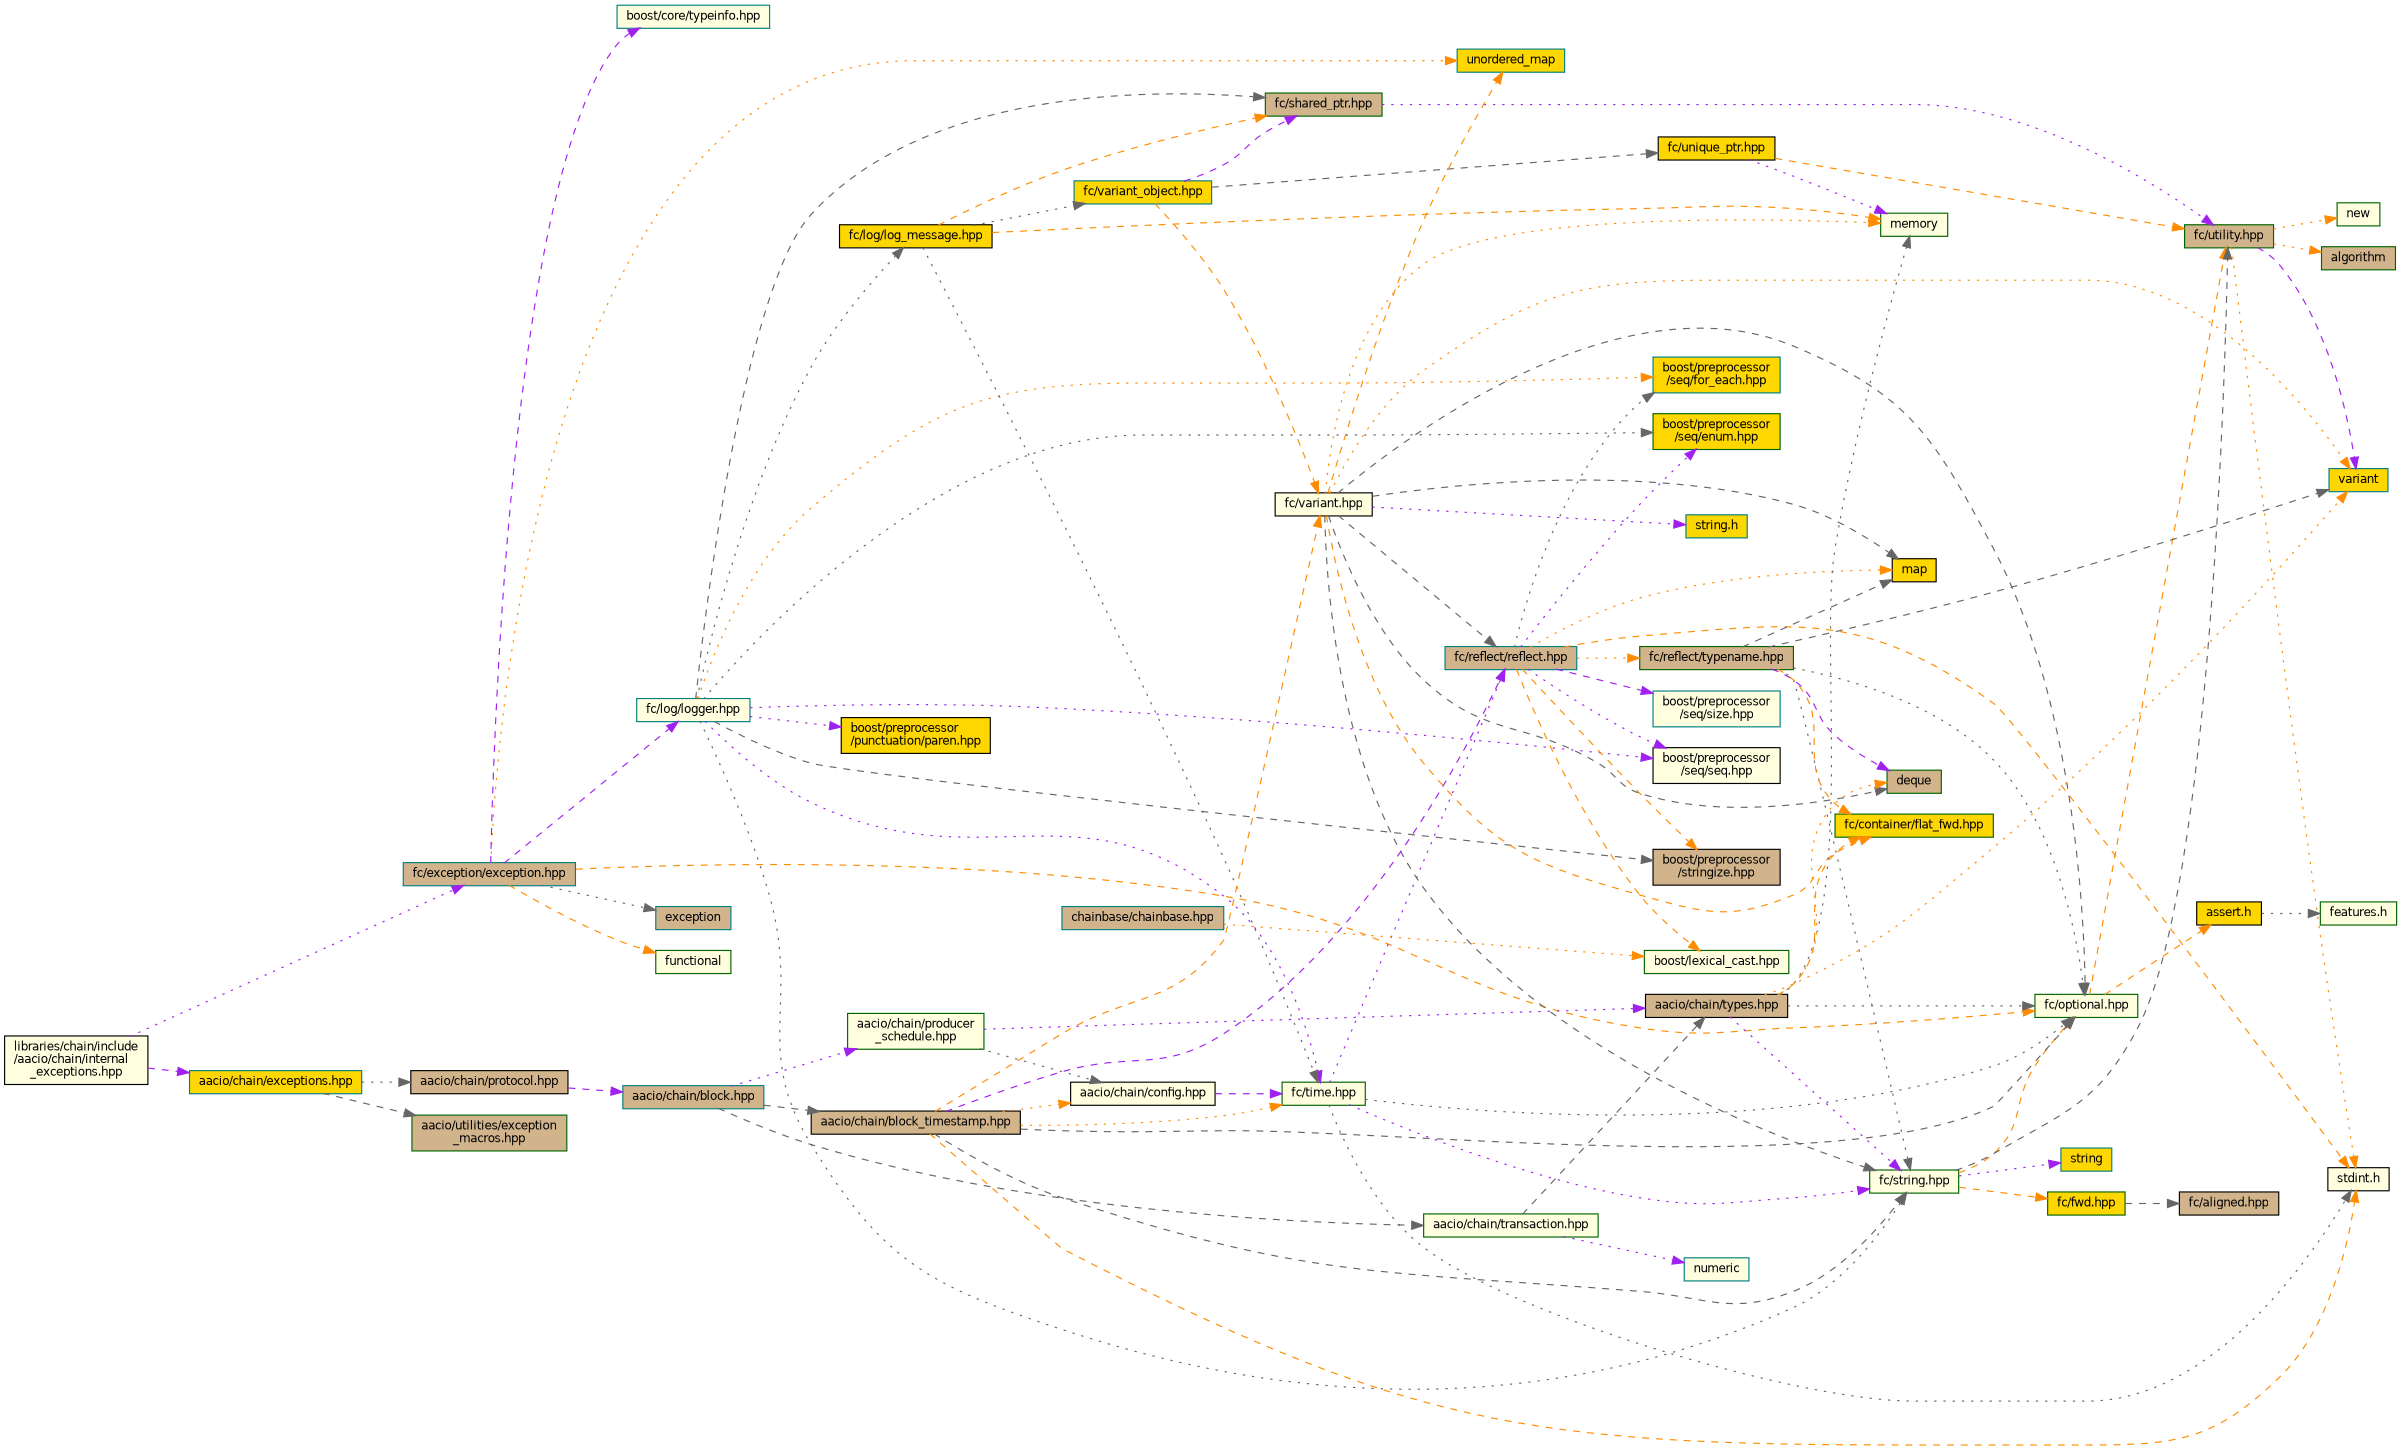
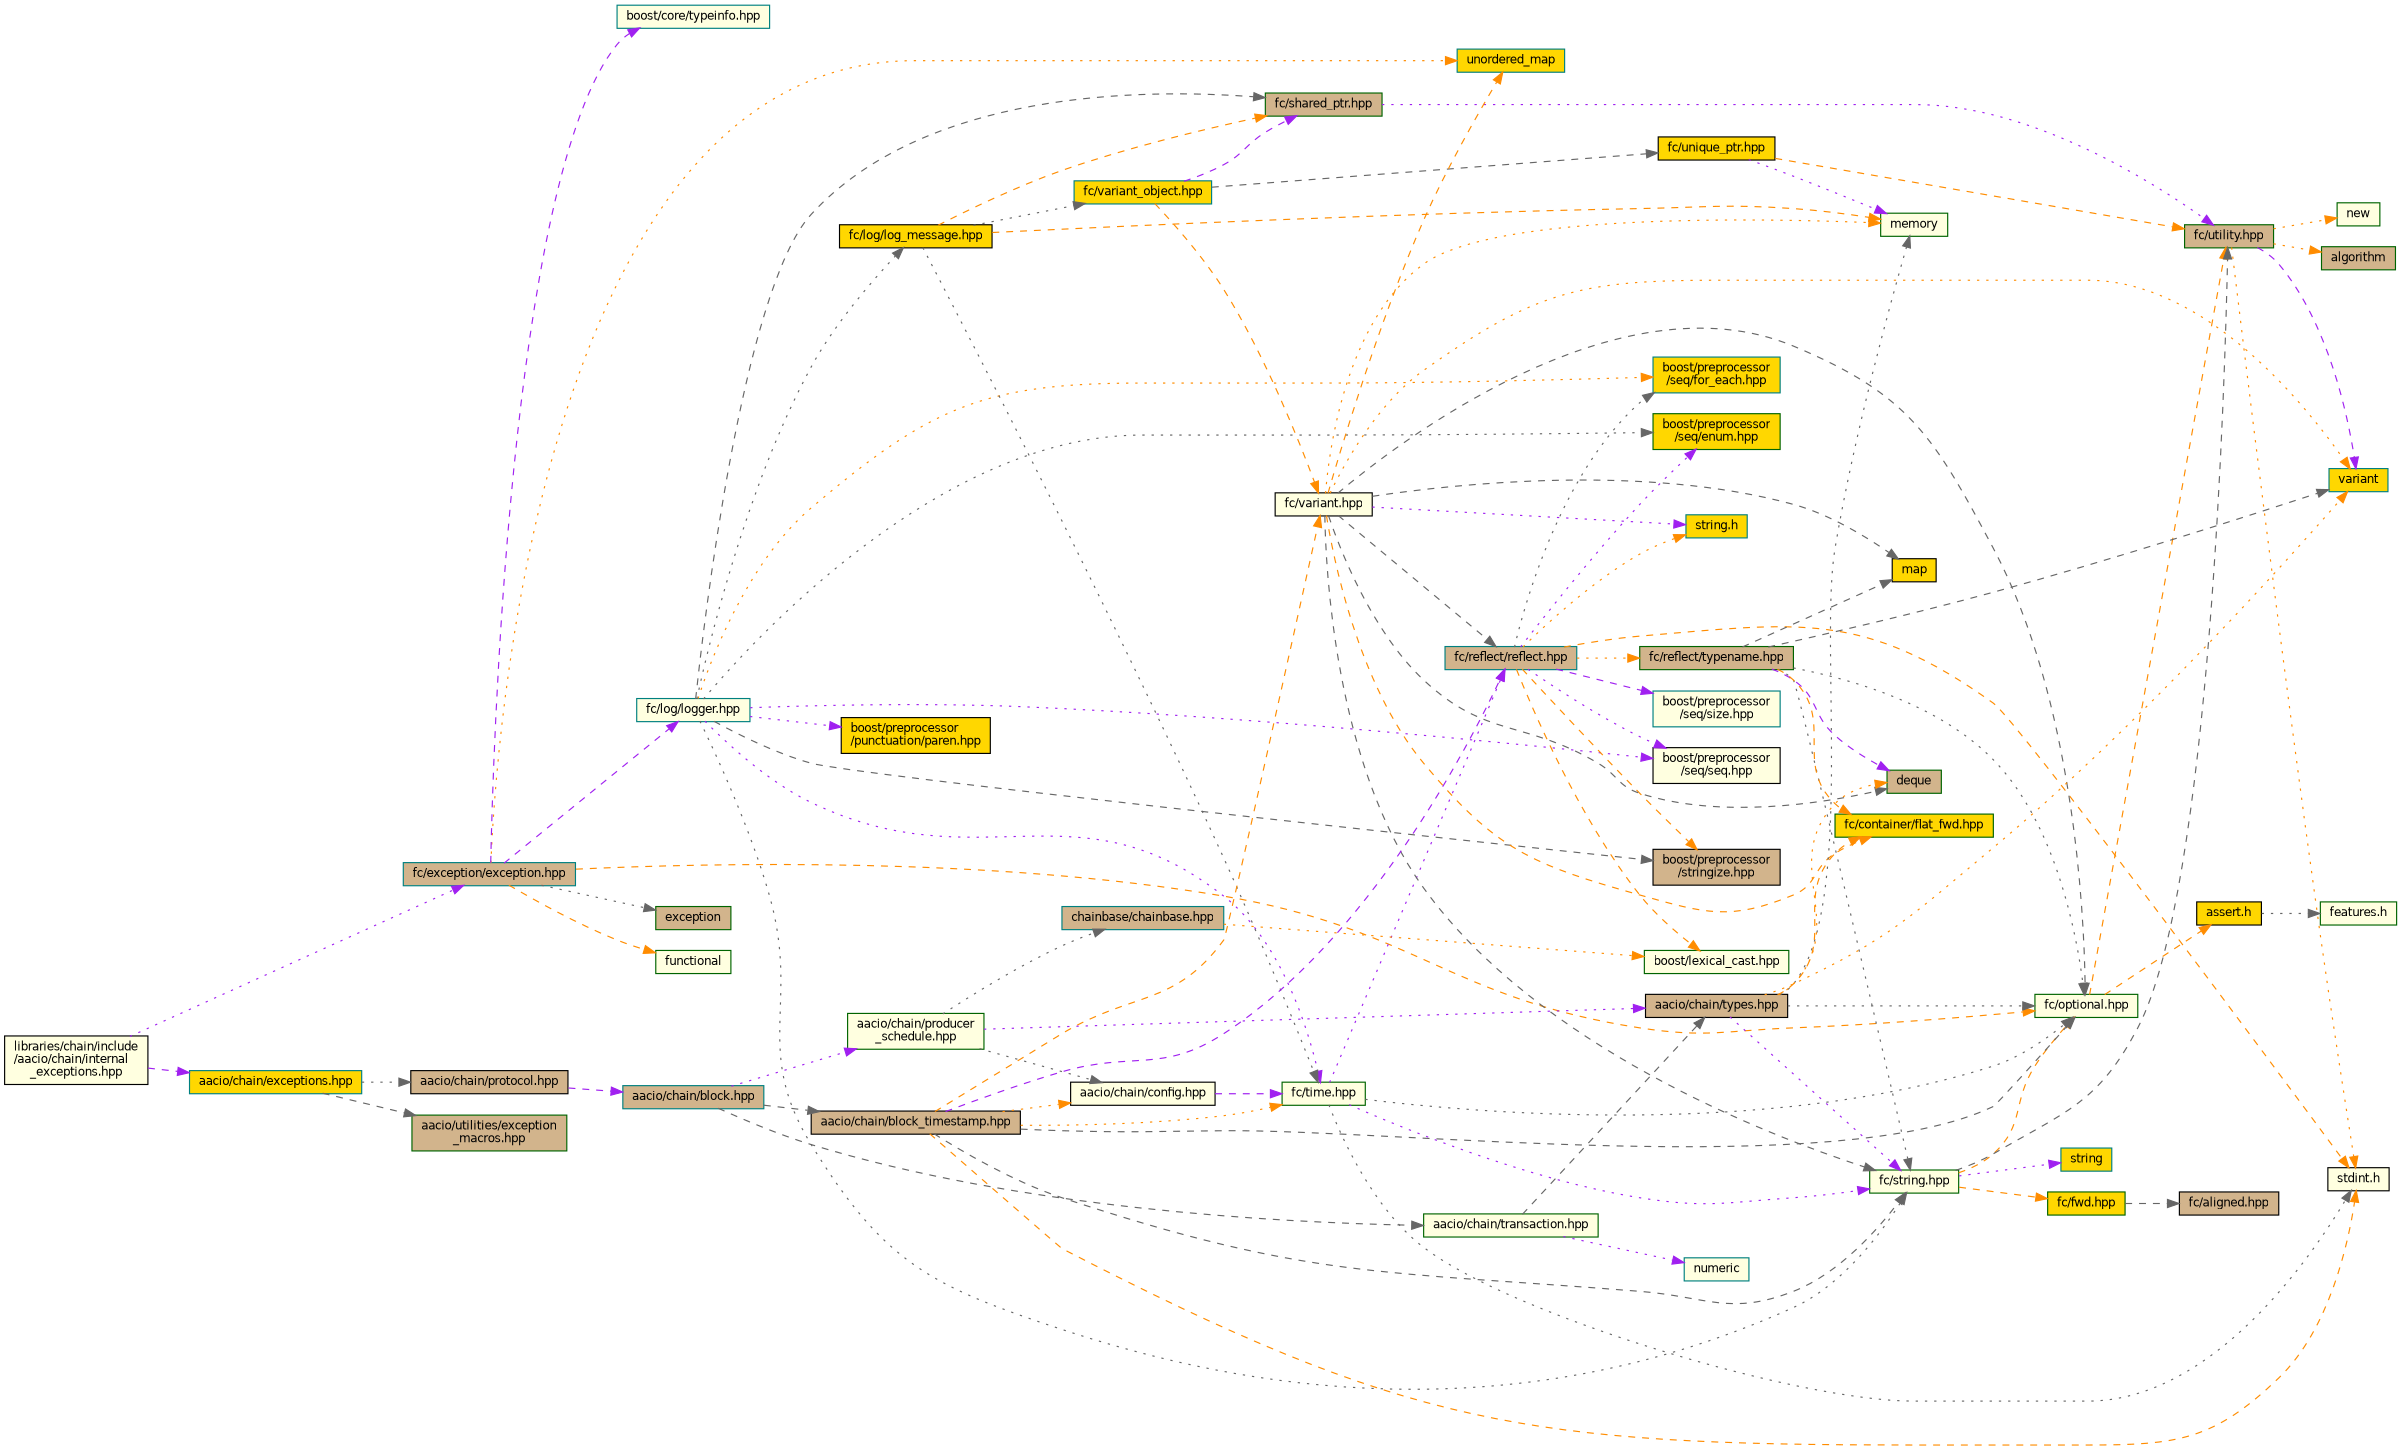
edge "fc/reflect/reflect.hpp" -> "map": now "fc/reflect/reflect.hpp" -> "string.h"
node "exception": color teal -> darkgreen
edge "aacio/chain/producer _schedule.hpp" -> "chainbase/chainbase.hpp": added
